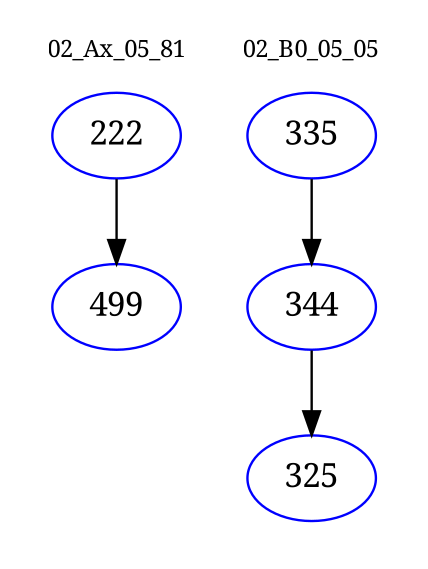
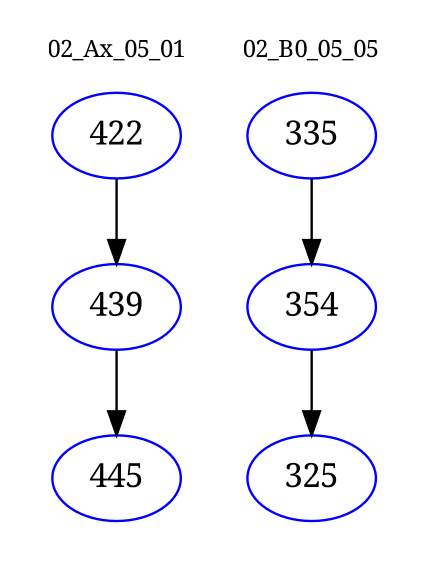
cluster "02_Ax_05_81": label "02_Ax_05_81" -> "02_Ax_05_01"
node "222": label "222" -> "422"
node "499": label "499" -> "439"
node "344": label "344" -> "354"
node "445": added
